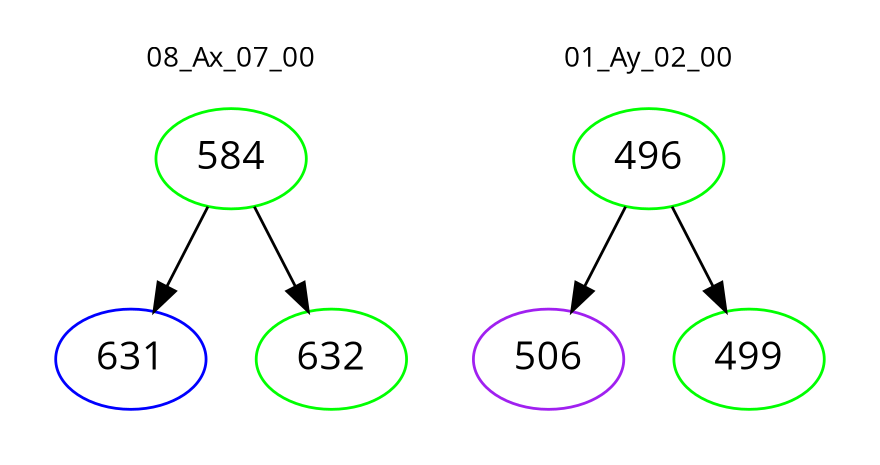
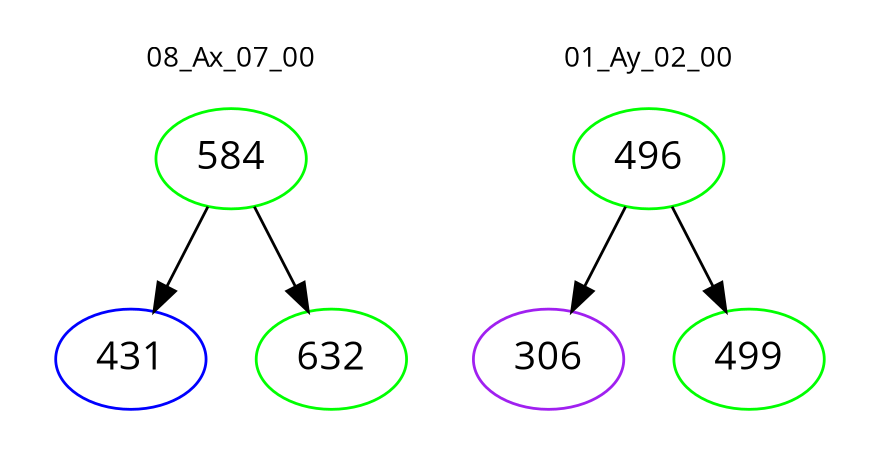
node "631": label "631" -> "431"
node "506": label "506" -> "306"
